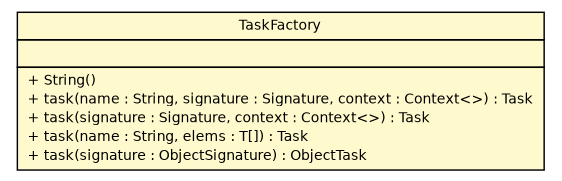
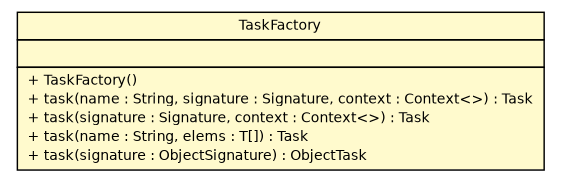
node "TaskFactory": text "+ String()" -> "+ TaskFactory()"
